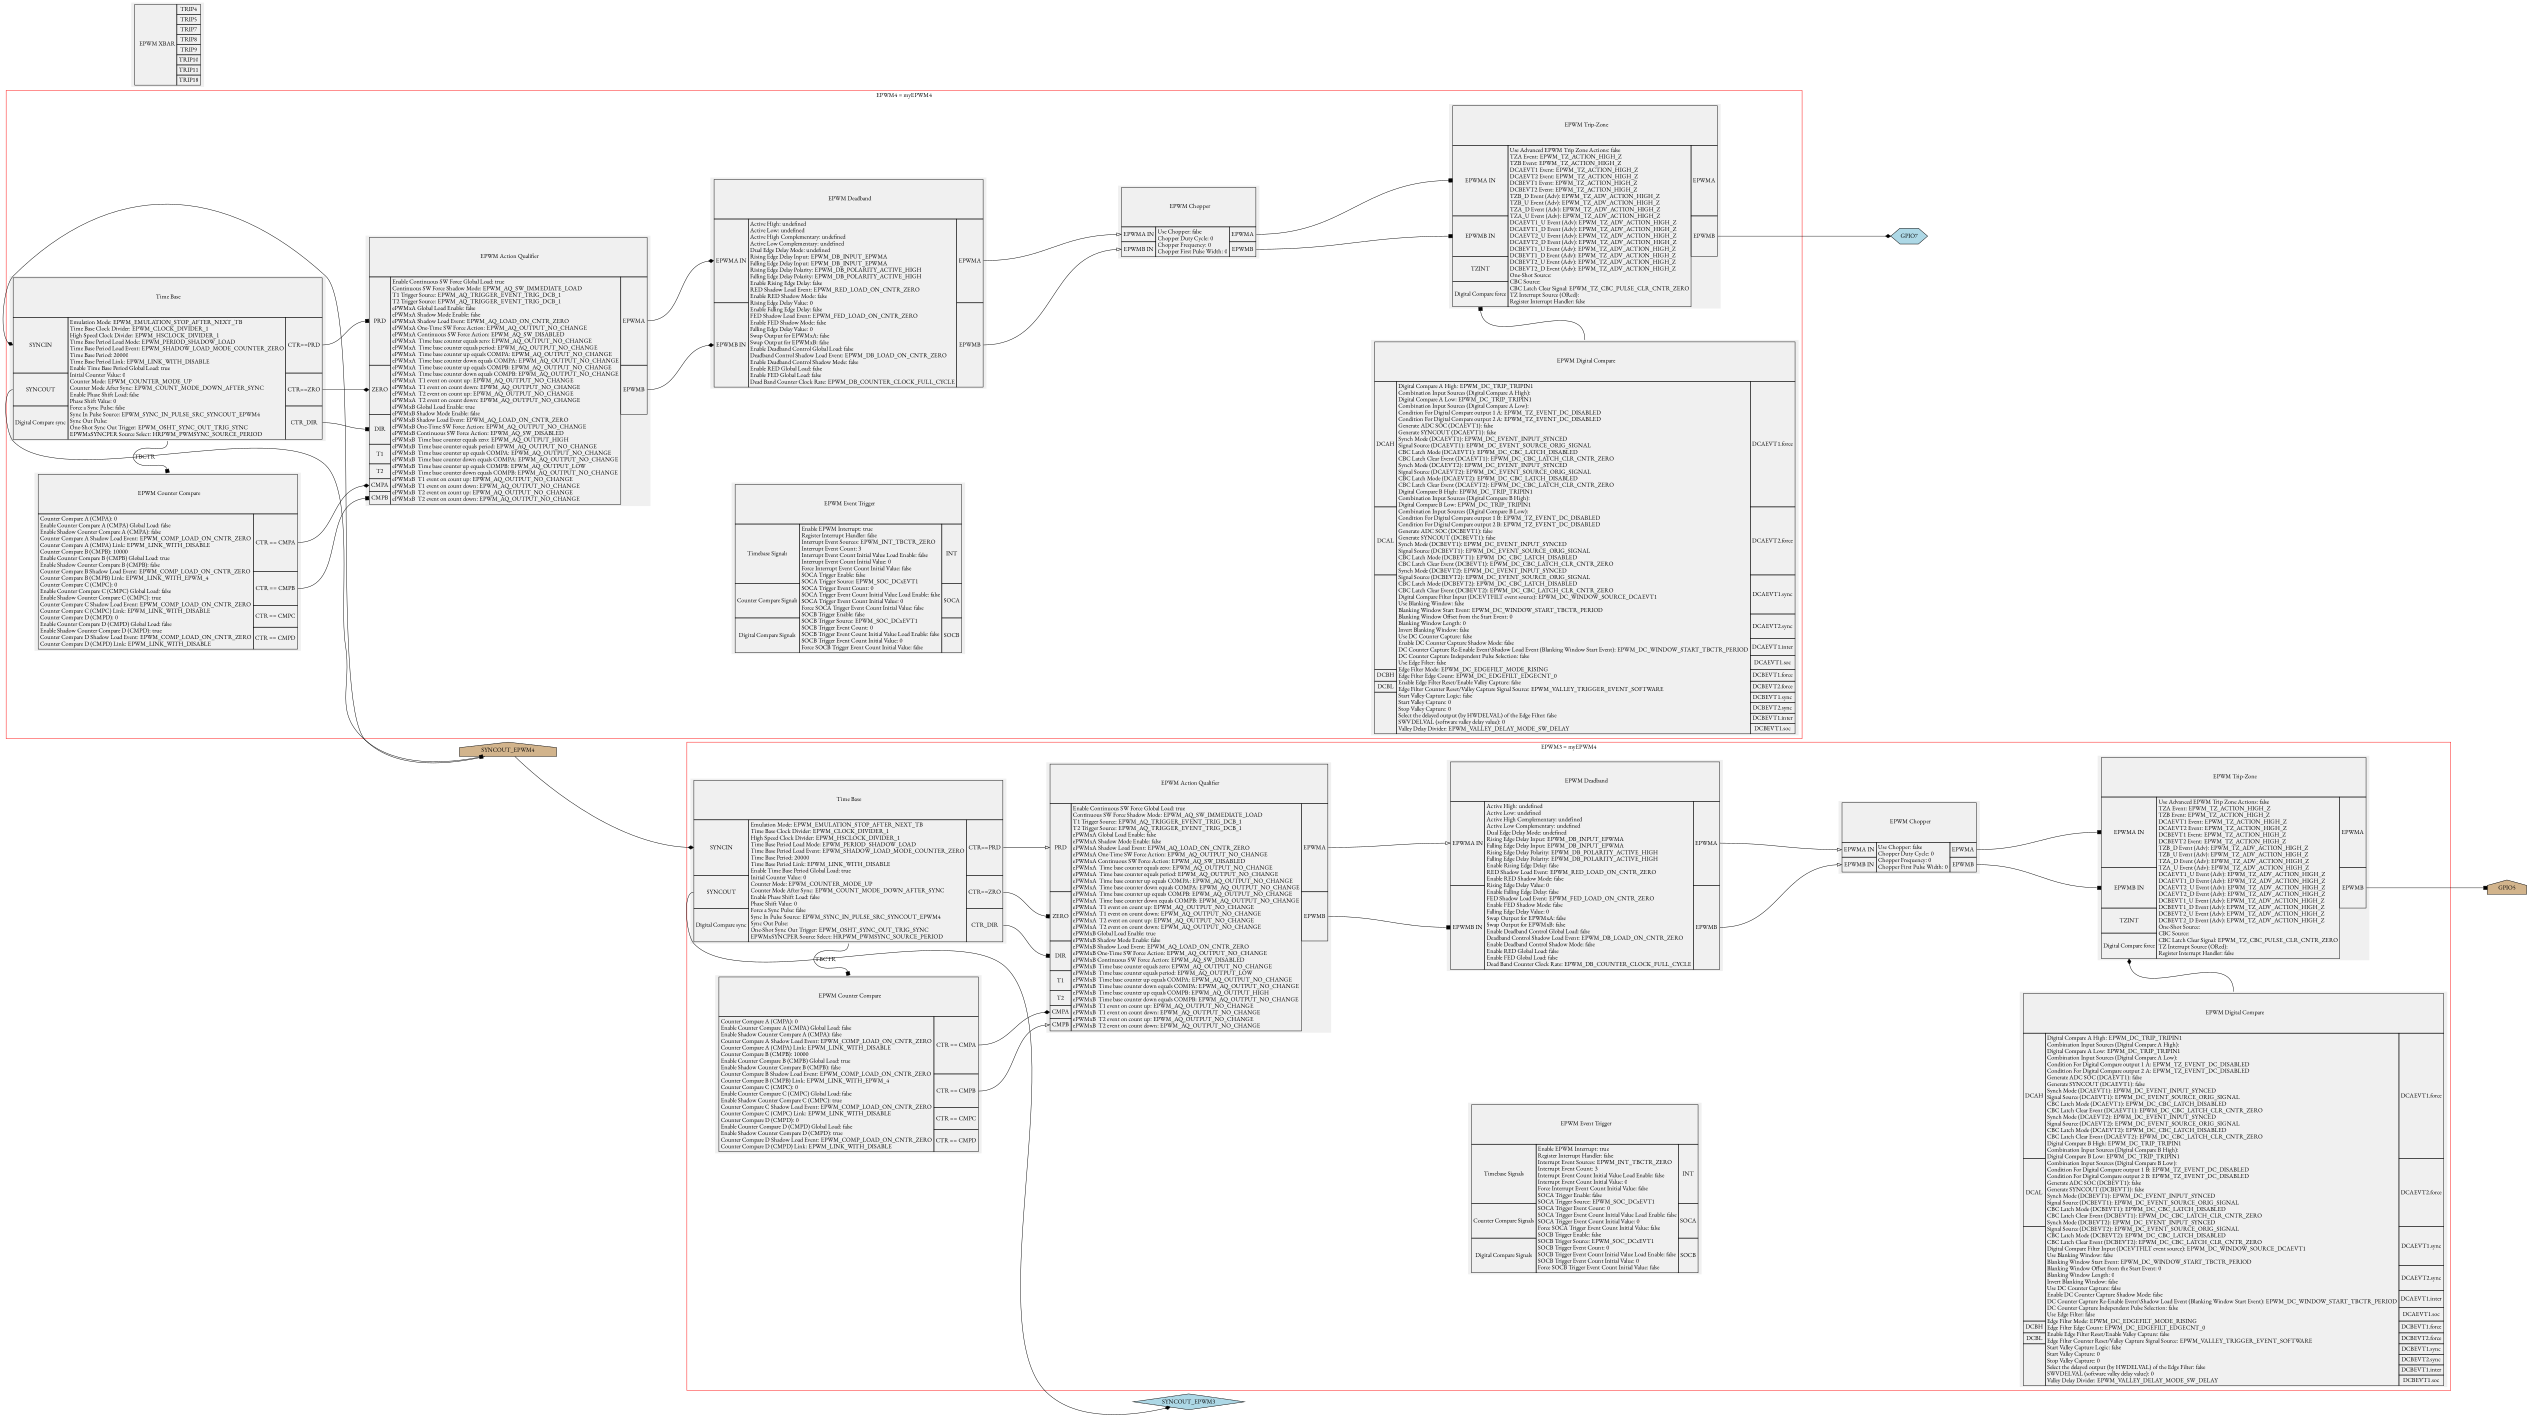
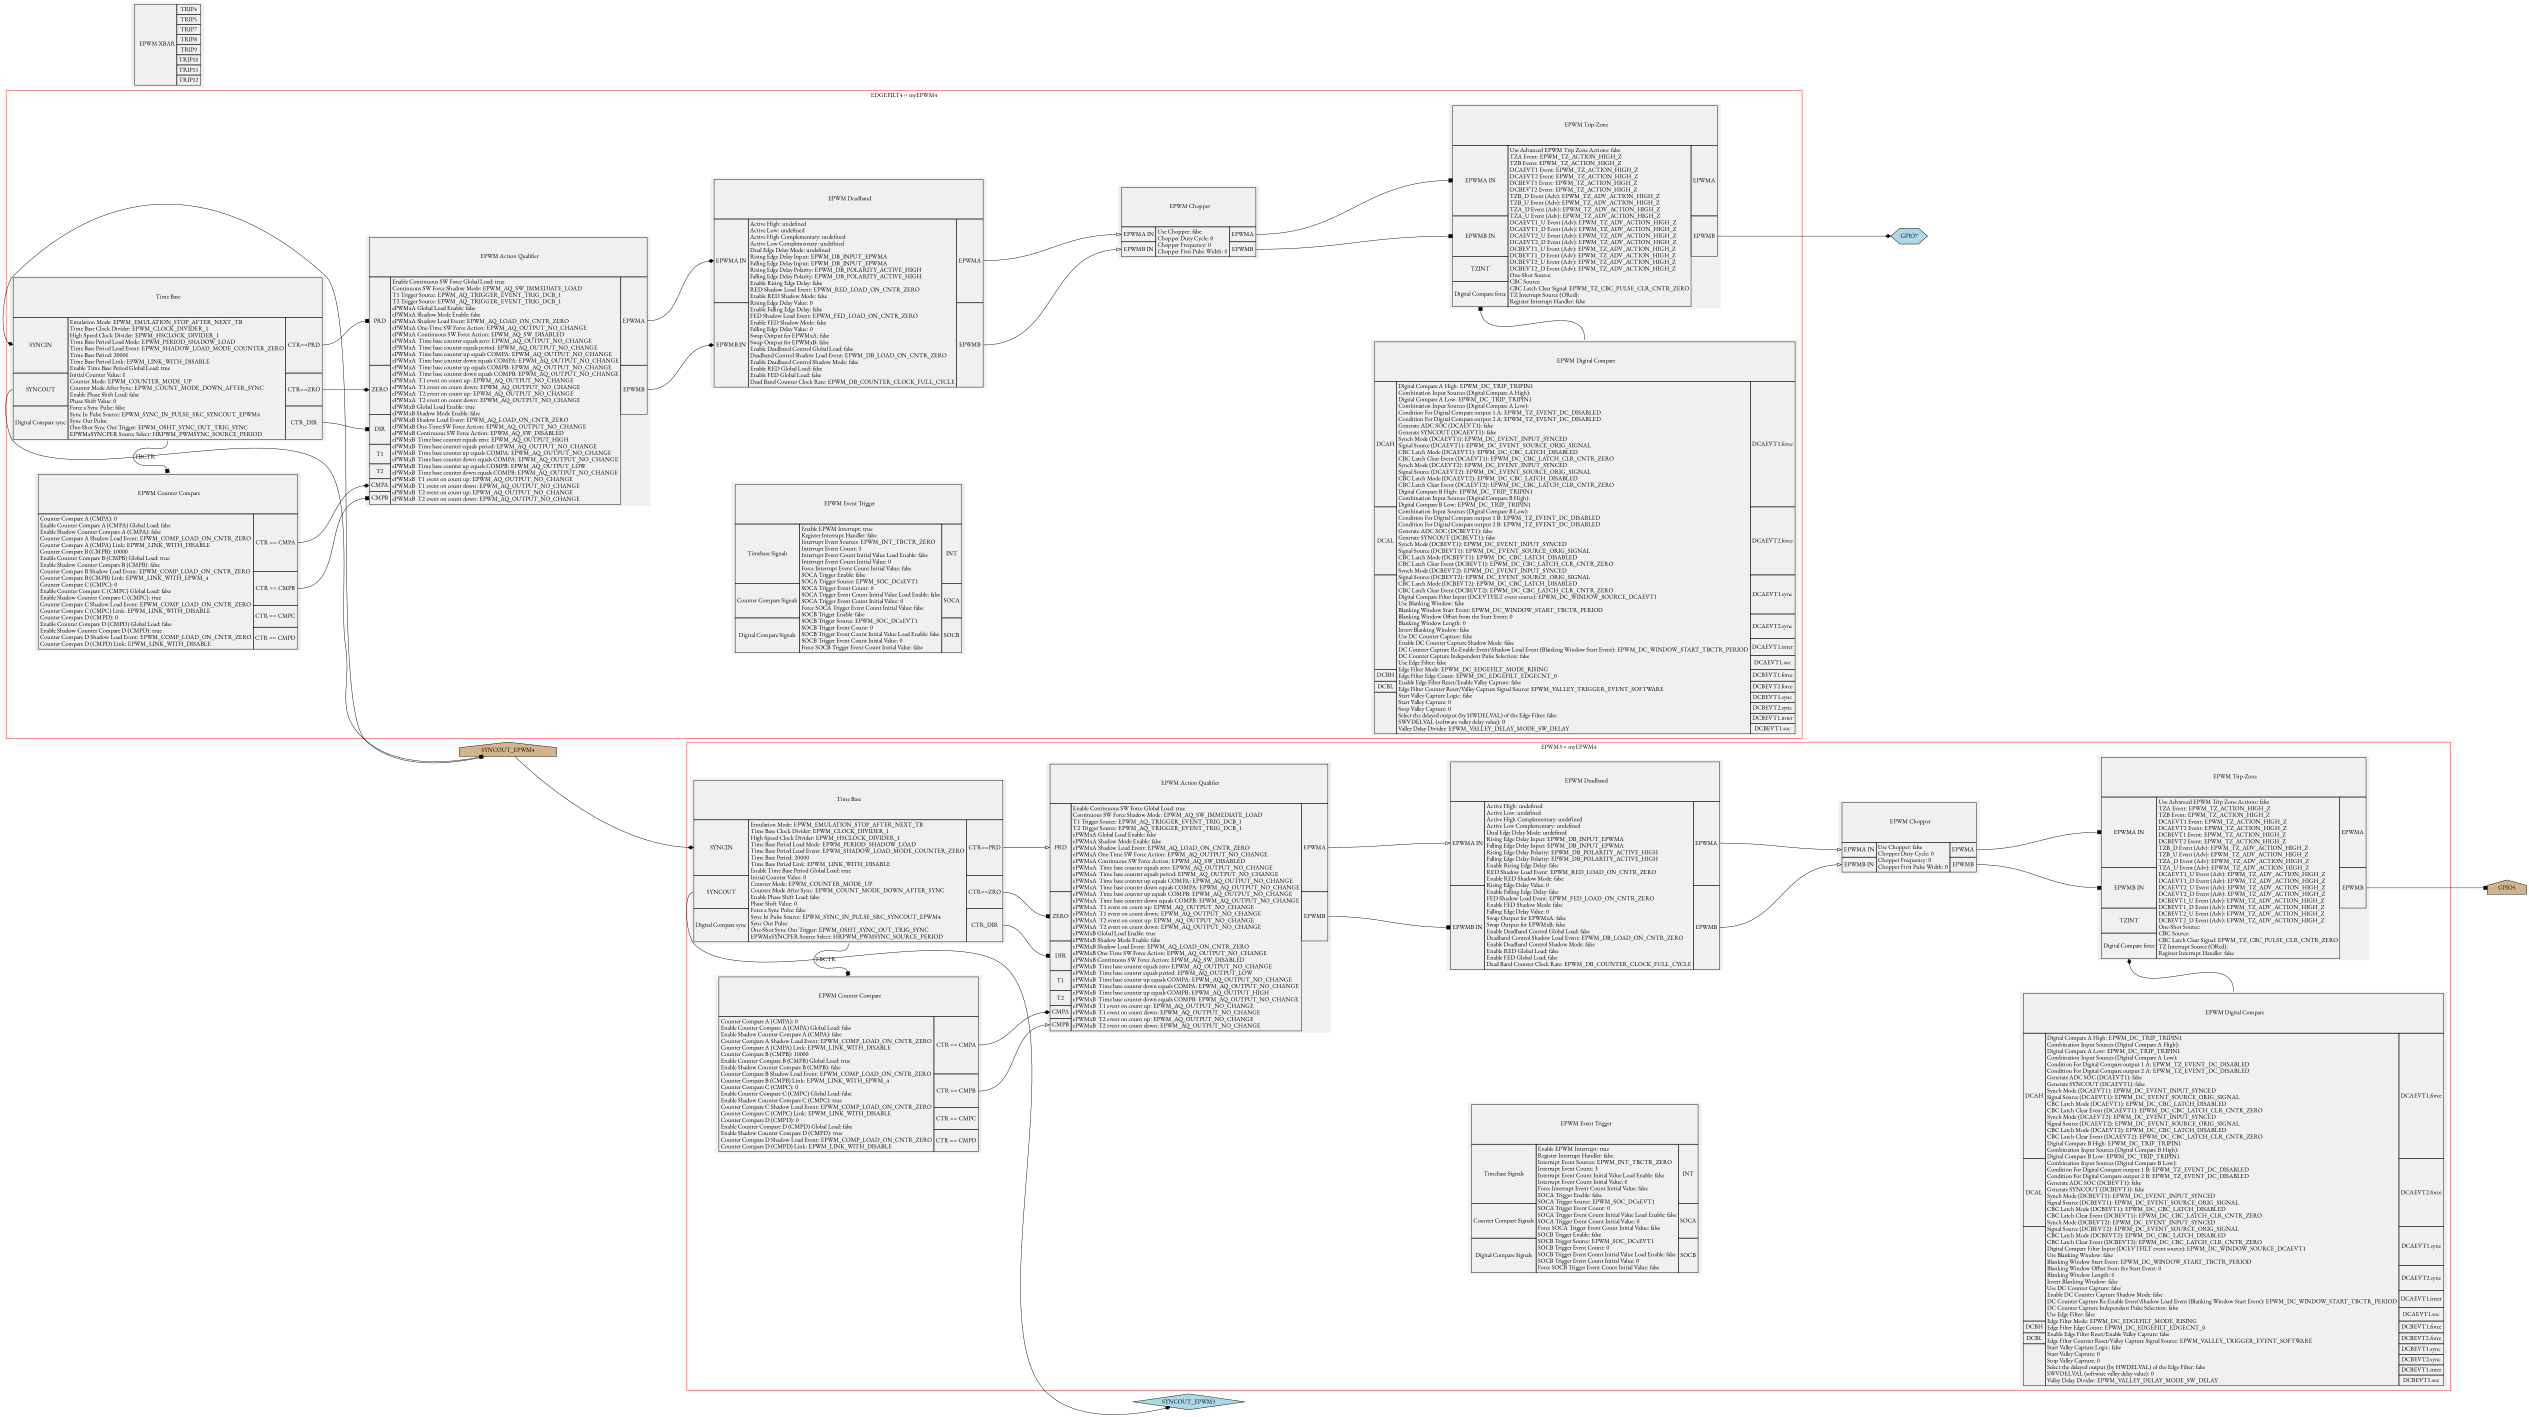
node "EPWM XBAR": text "TRIP18" -> "TRIP12"
cluster "EPWM4 = myEPWM4": label "EPWM4 = myEPWM4" -> "EDGEFILT4 = myEPWM4"
